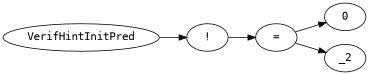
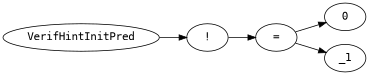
node "_2": label "_2" -> "_1"
